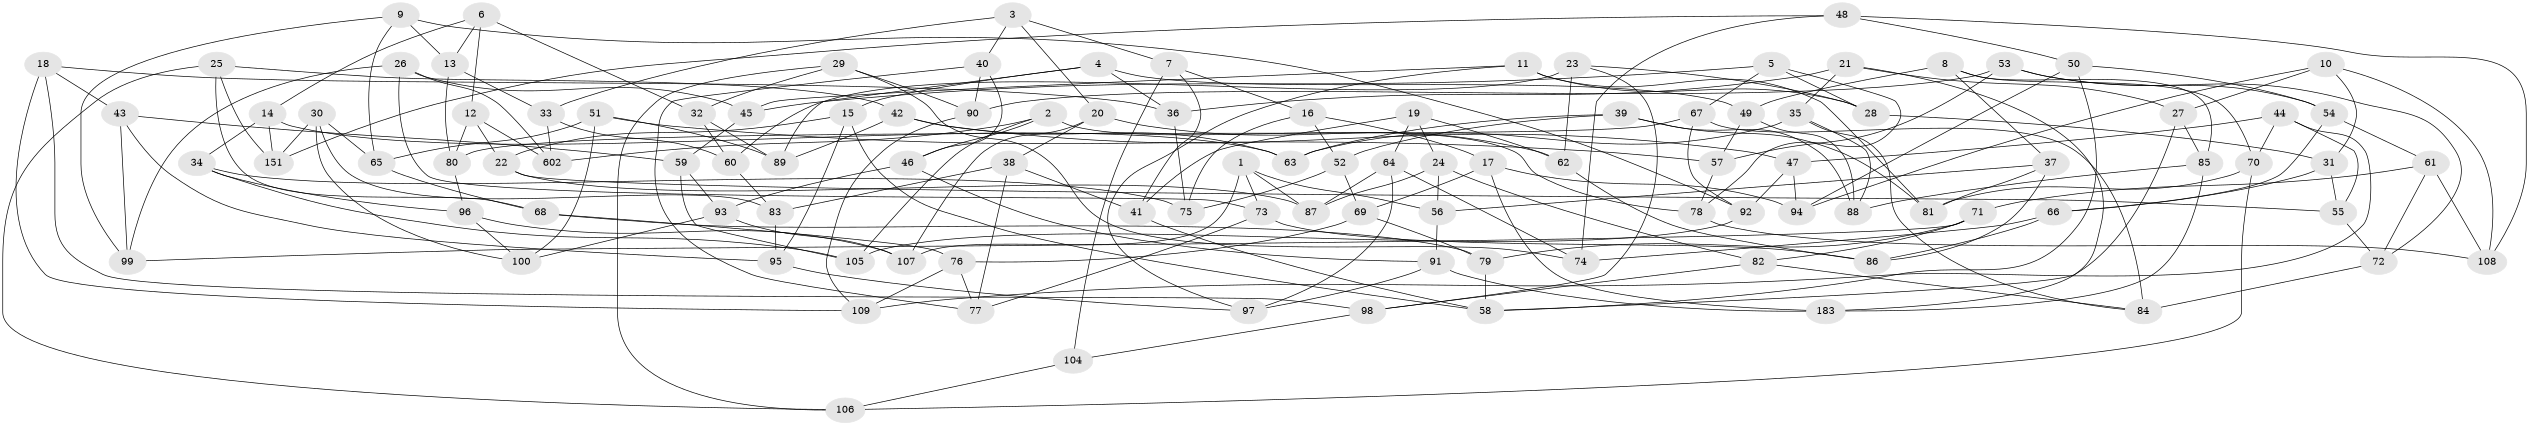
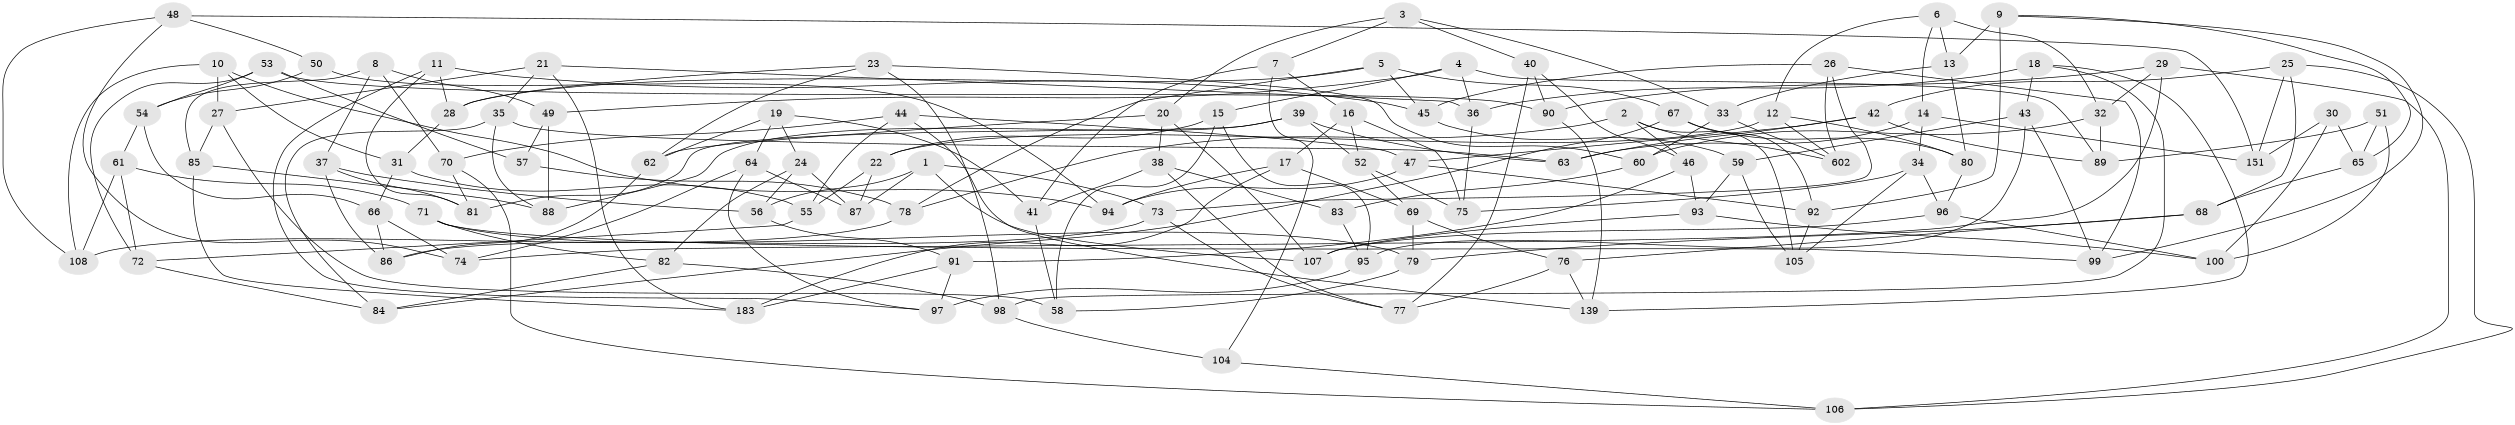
edge "51" -- "57": removed
edge "30" -- "83": removed
edge "50" -- "58": removed
node "109": label "109" -> "139"
